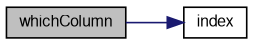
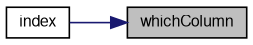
edge "whichColumn" -> "index": reversed
